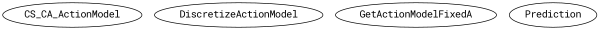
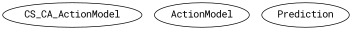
node "DiscretizeActionModel": removed
node "GetActionModelFixedA": label "GetActionModelFixedA" -> "ActionModel"
